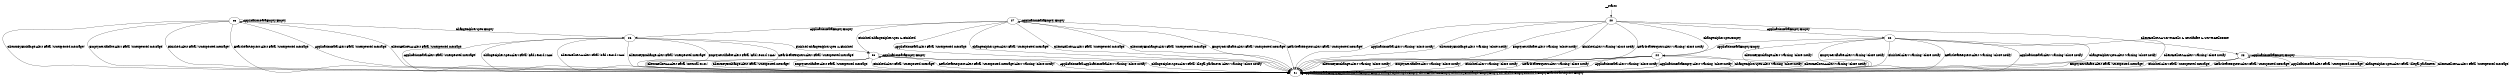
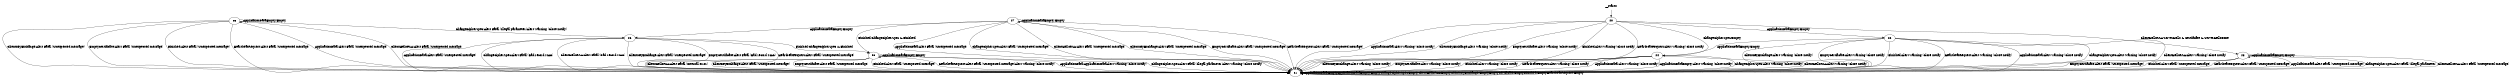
edge "s5" -> "s6": label "ChangeCipherSpec/Empty" -> "ChangeCipherSpec/Alert Fatal (Illegal parameter)Alert Warning (Close notify)"
